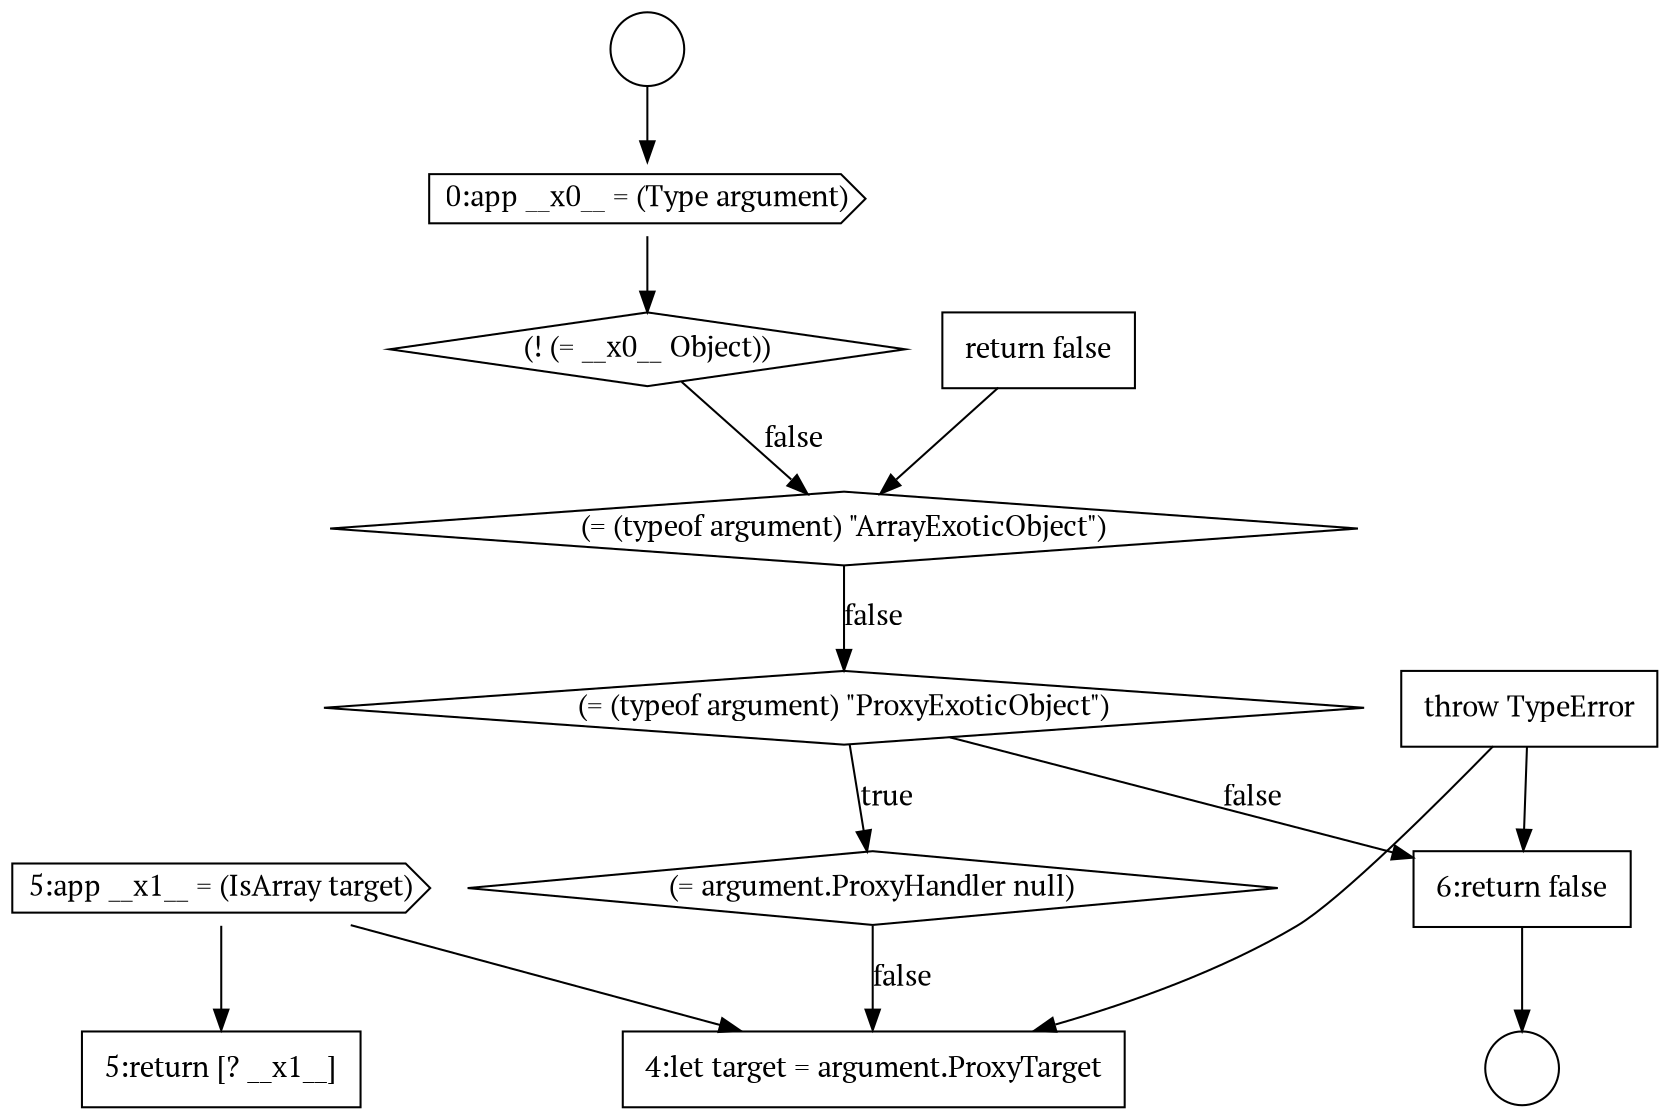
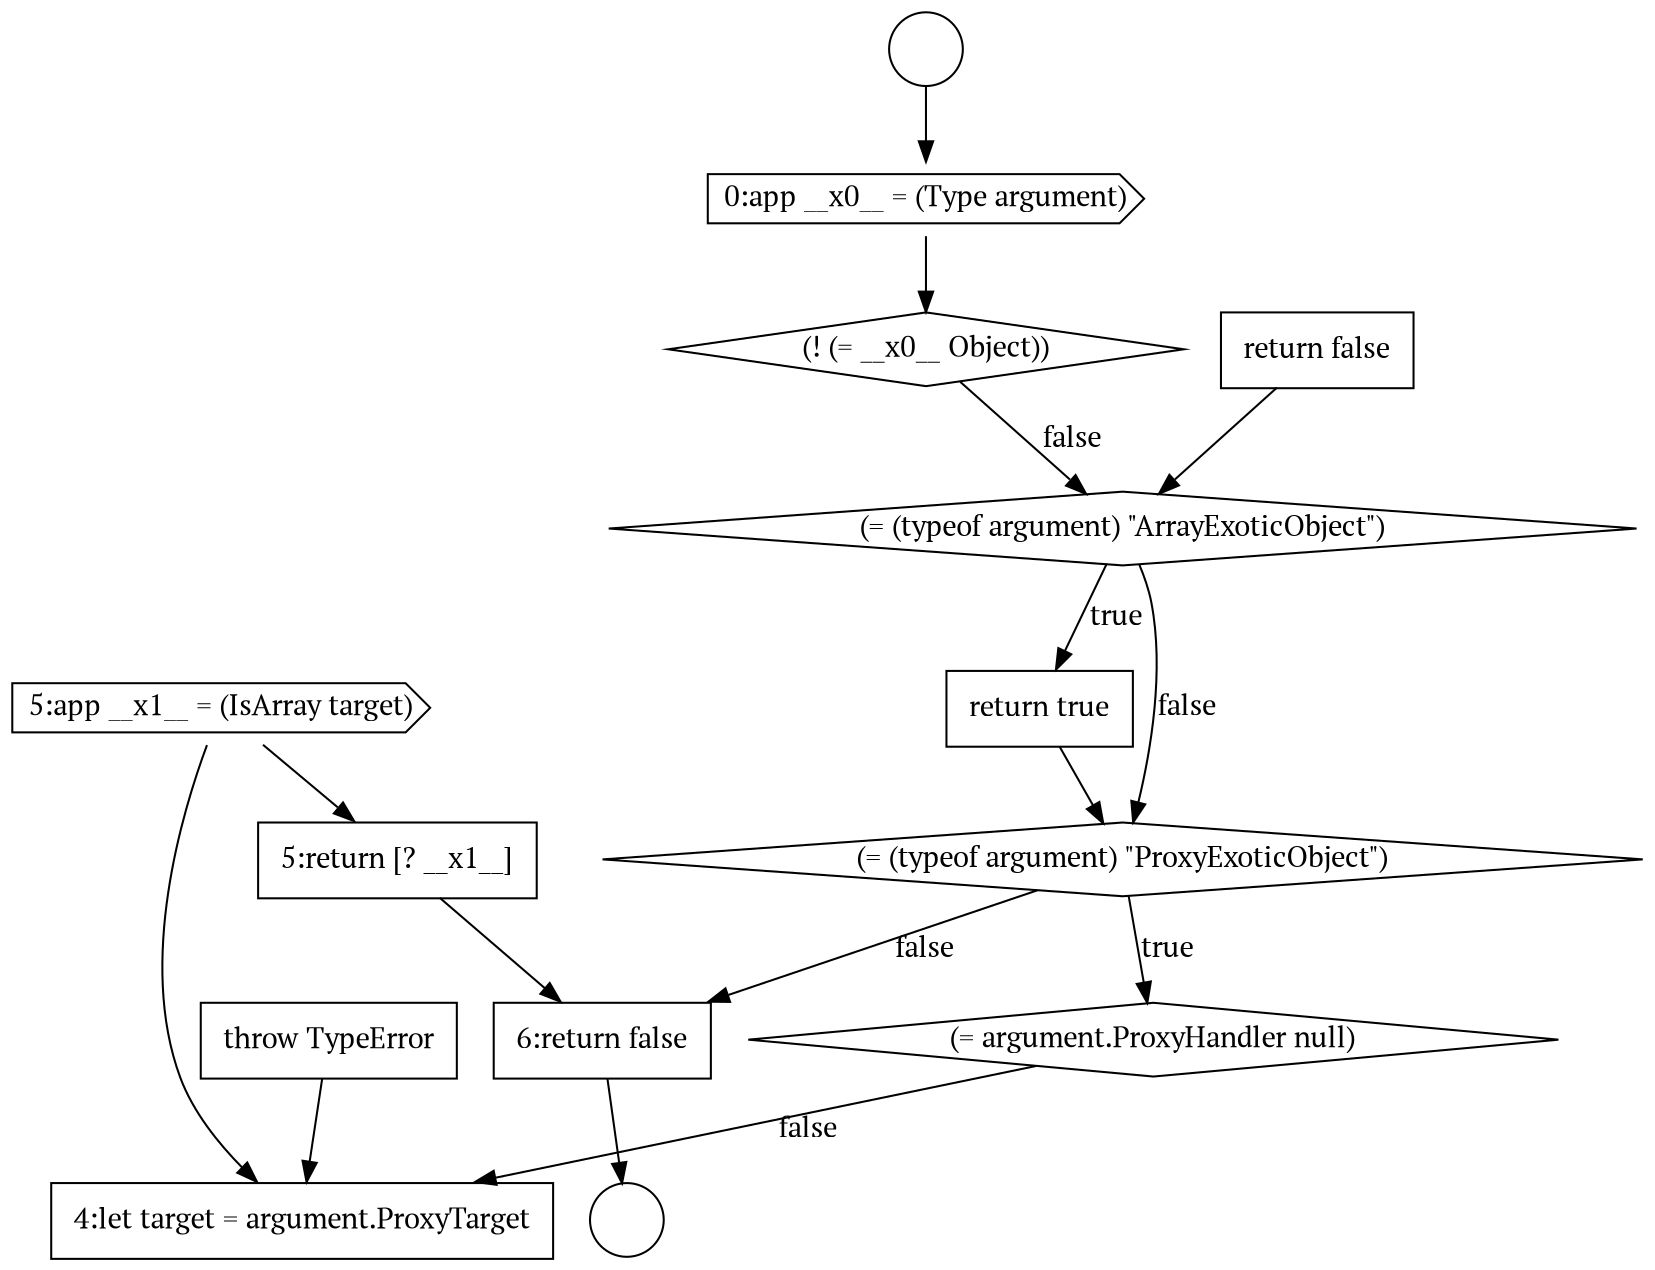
node "return true": added
edge "throw TypeError" -> "6:return false": now "5:return [? __x1__]" -> "6:return false"
